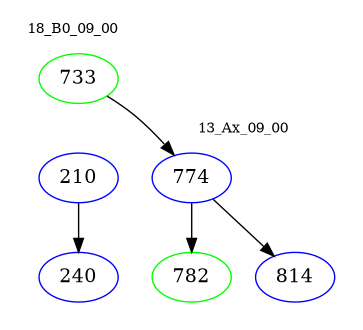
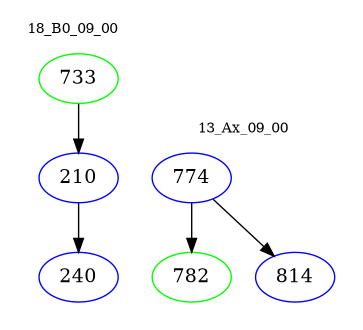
edge "733" -> "774": now "733" -> "210"
